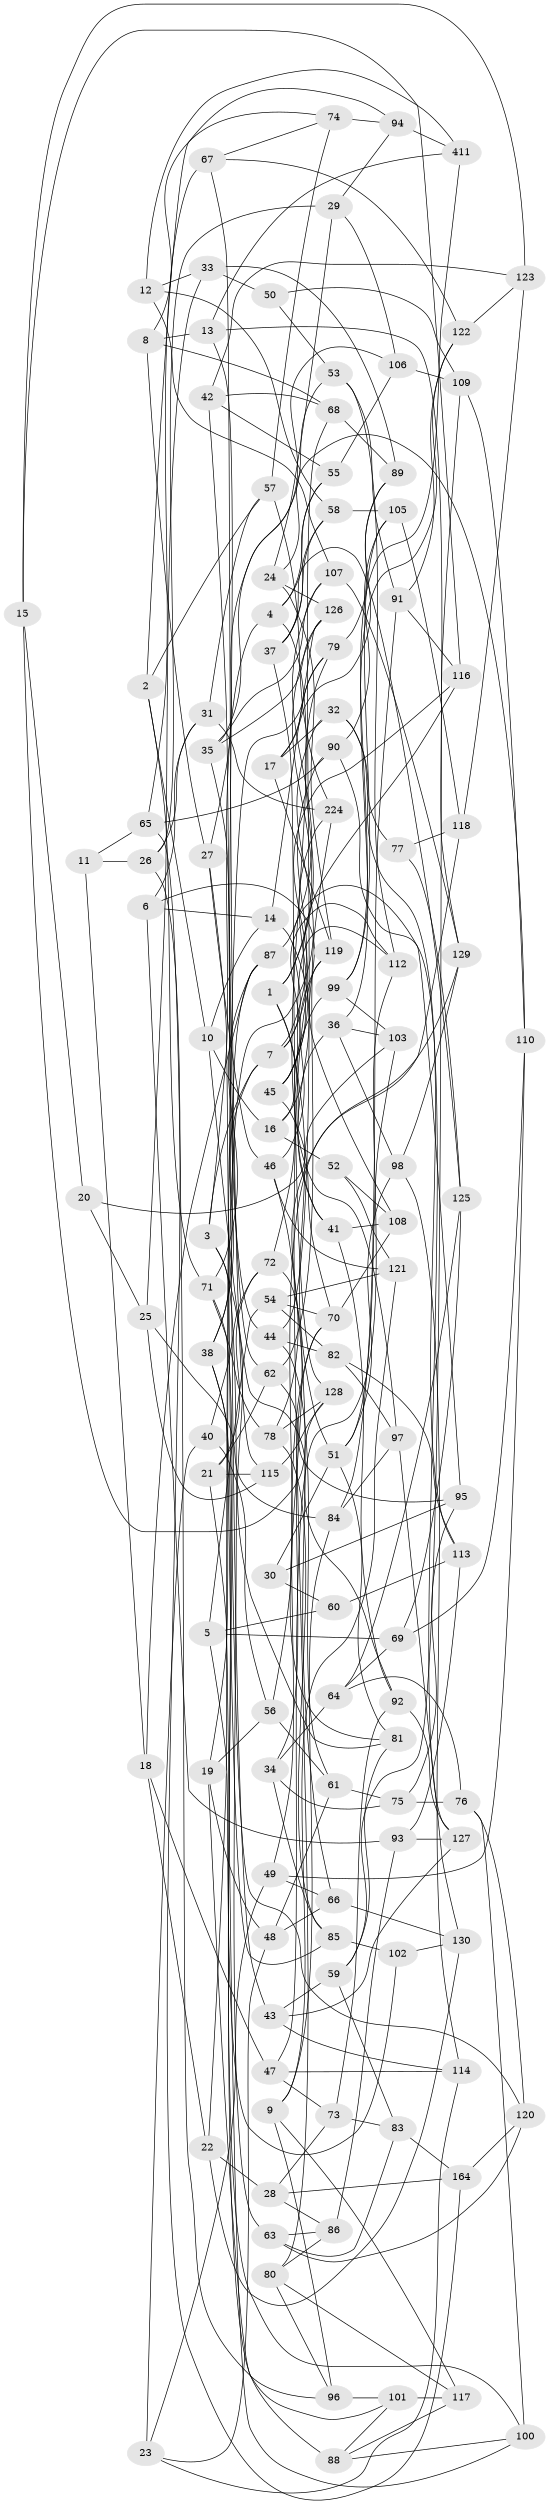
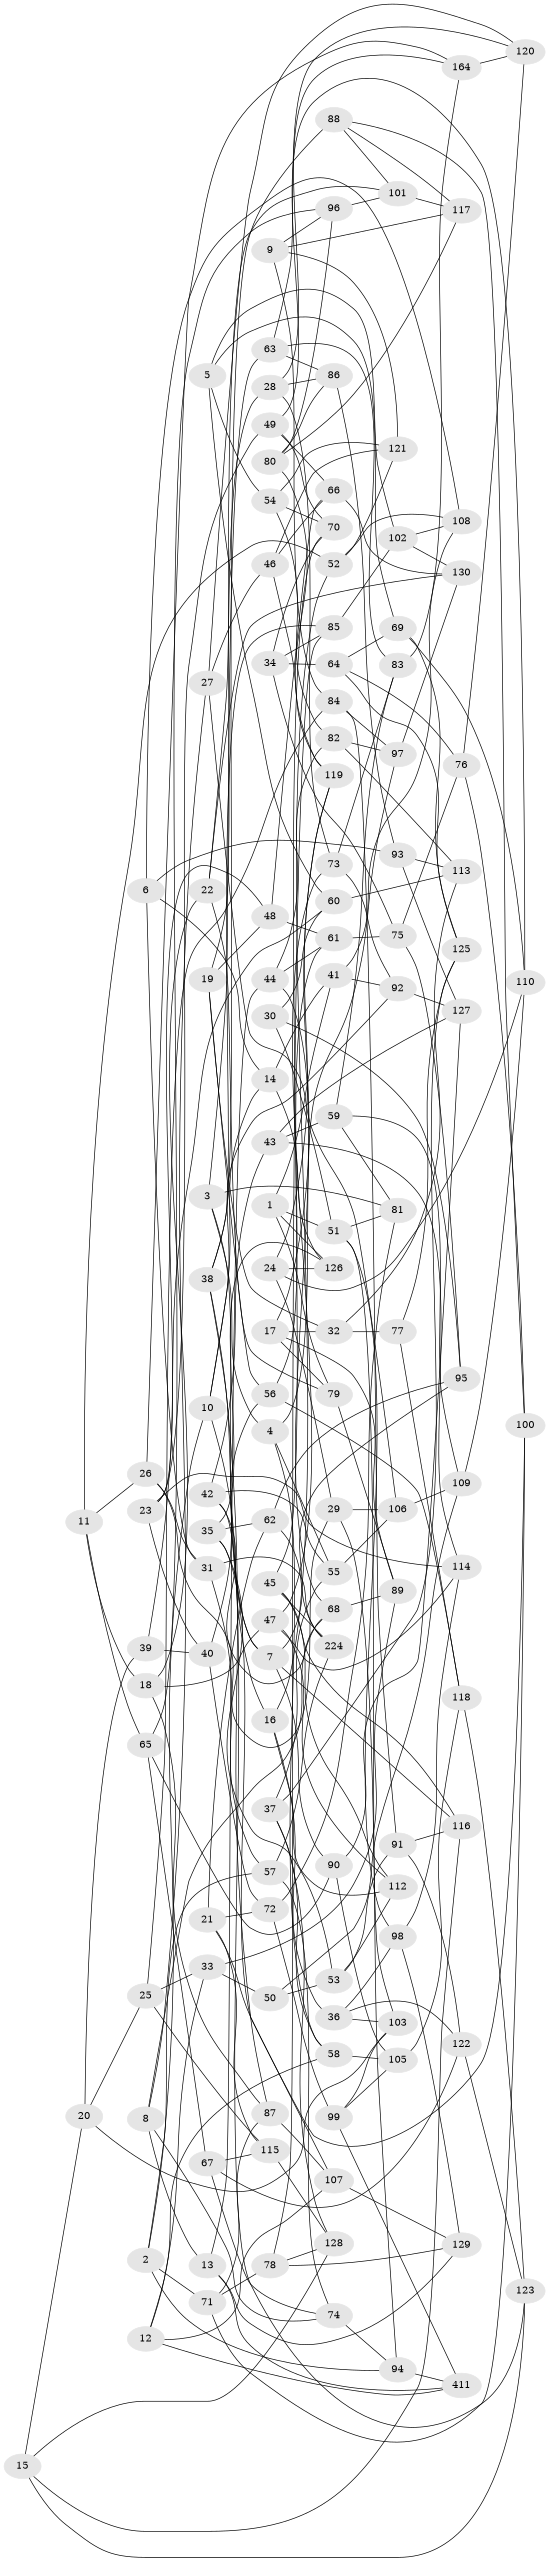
edge "52" -- "11": added
edge "108" -- "70": now "108" -- "102"
node "39": added
